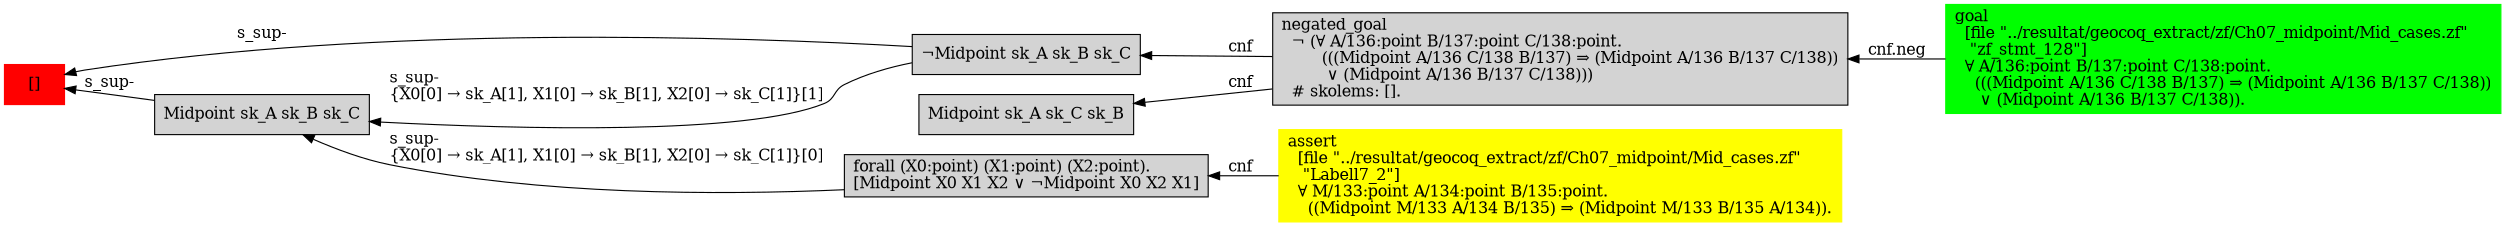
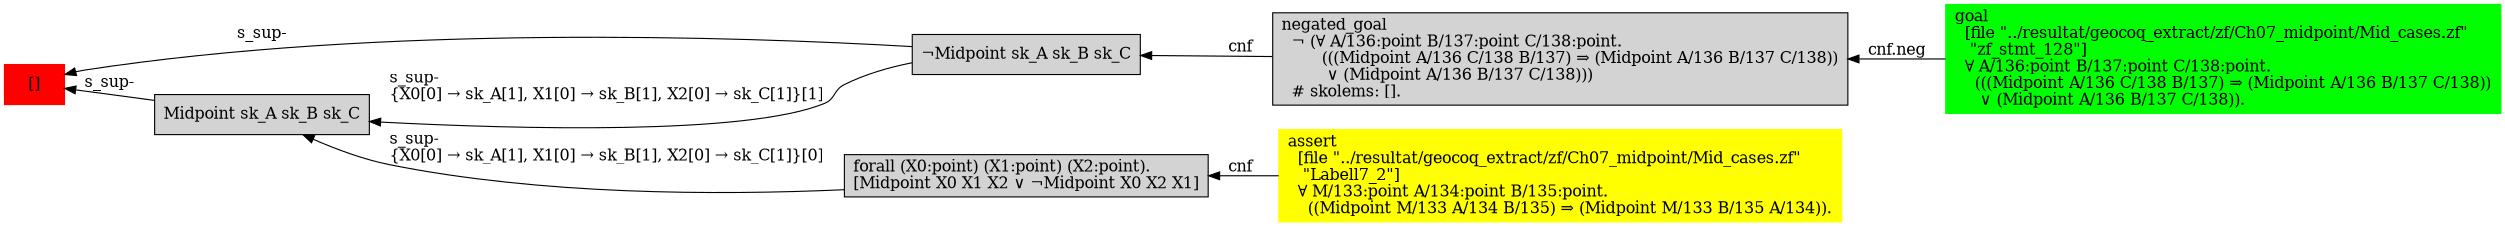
node "Midpoint sk_A sk_C sk_B": removed
